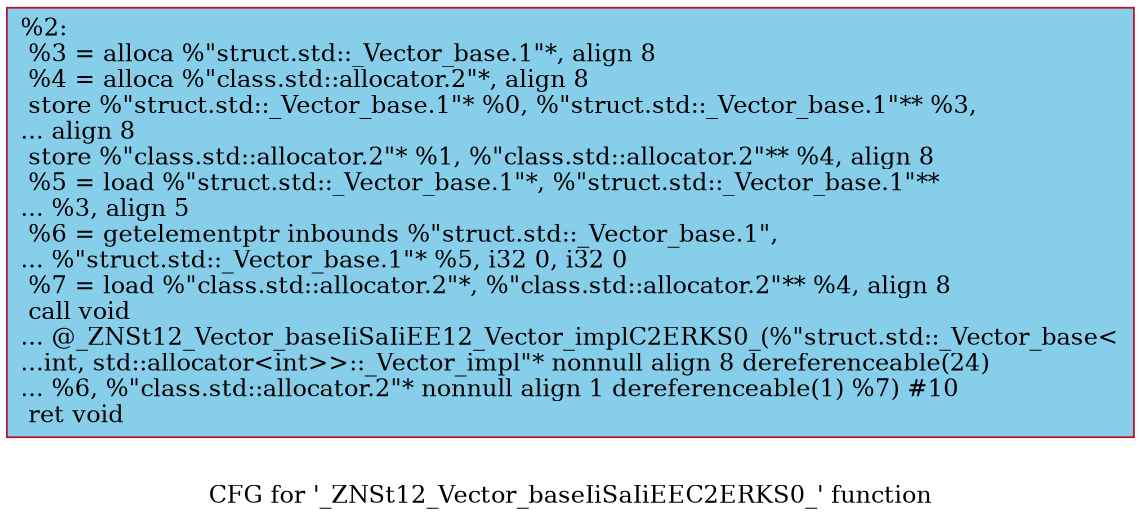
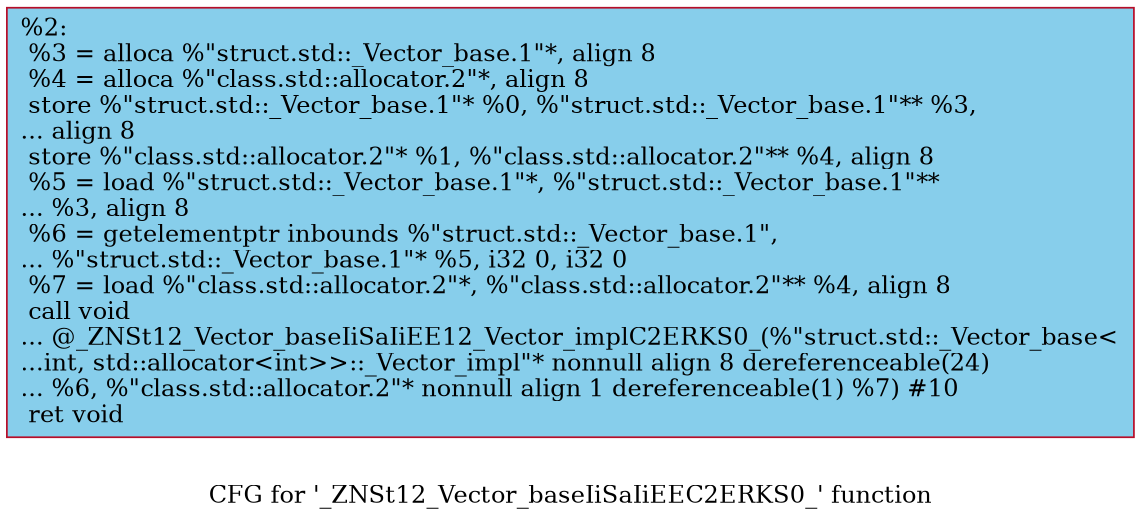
node "%2:": text "... %3, align 5" -> "... %3, align 8"
